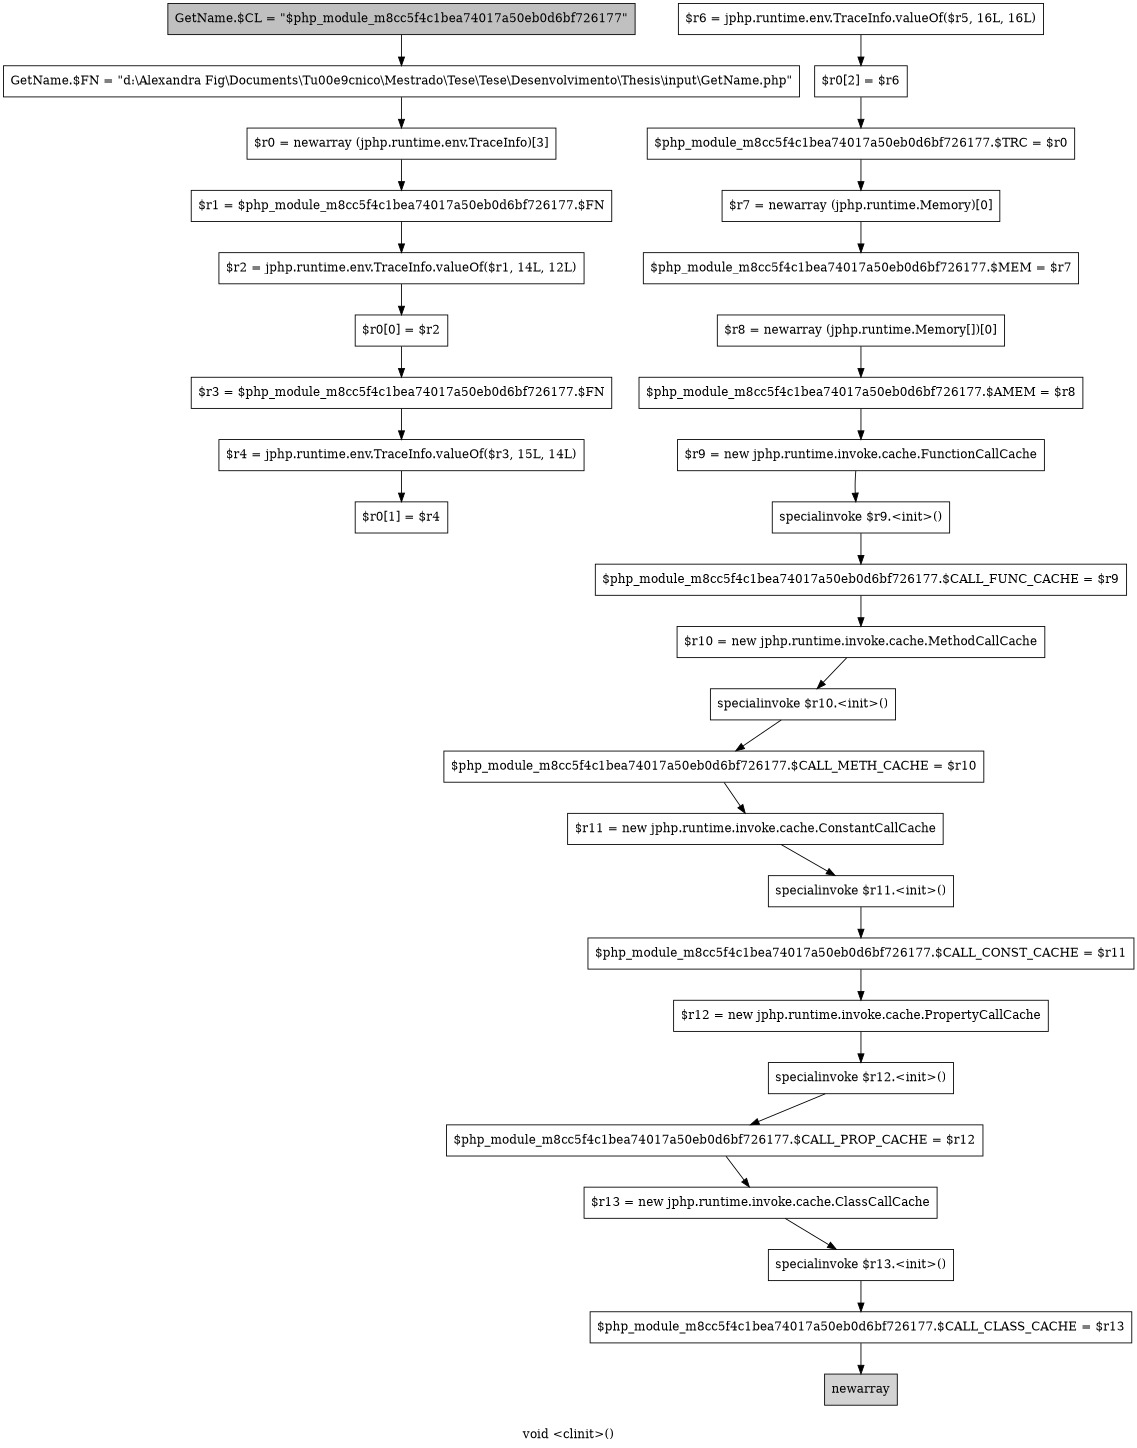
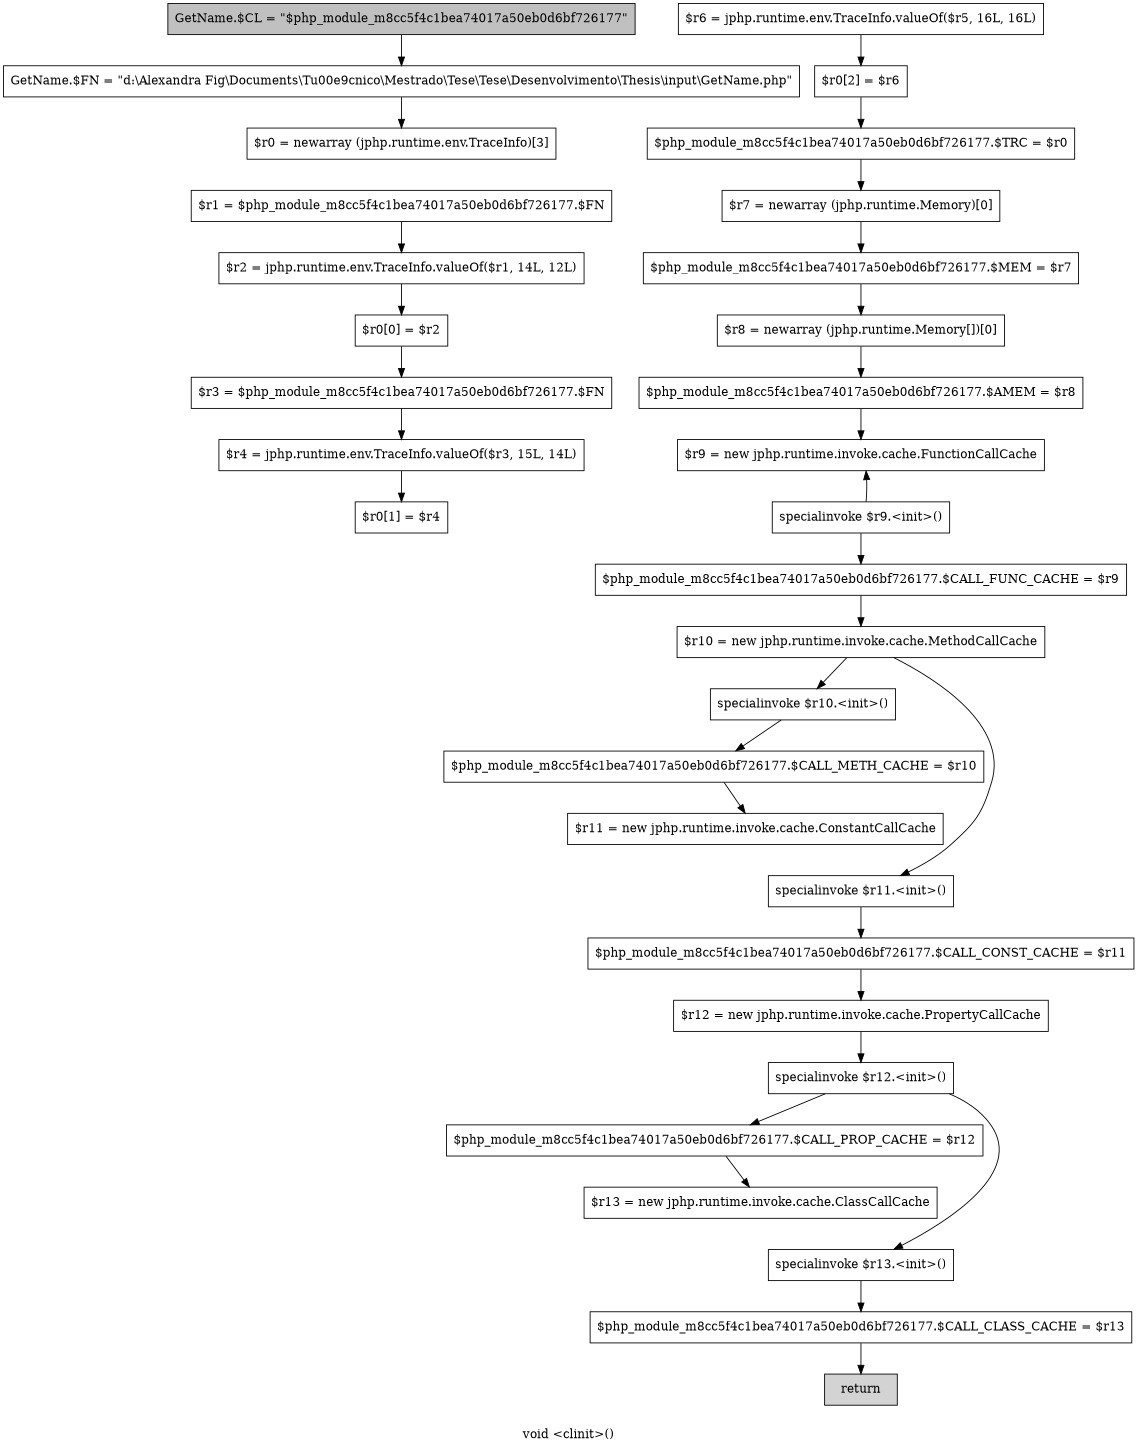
edge "$r0 = newarray (jphp.runtime.env.TraceInfo)[3]" -> "$r1 = $php_module_m8cc5f4c1bea74017a50eb0d6bf726177.$FN": removed
edge "$php_module_m8cc5f4c1bea74017a50eb0d6bf726177.$MEM = $r7" -> "$r8 = newarray (jphp.runtime.Memory[])[0]": added
edge "$r9 = new jphp.runtime.invoke.cache.FunctionCallCache" -> "specialinvoke $r9.<init>()": reversed
edge "$r11 = new jphp.runtime.invoke.cache.ConstantCallCache" -> "specialinvoke $r11.<init>()": now "$r10 = new jphp.runtime.invoke.cache.MethodCallCache" -> "specialinvoke $r11.<init>()"
edge "$r13 = new jphp.runtime.invoke.cache.ClassCallCache" -> "specialinvoke $r13.<init>()": now "specialinvoke $r12.<init>()" -> "specialinvoke $r13.<init>()"
node "newarray": label "newarray" -> "return"
